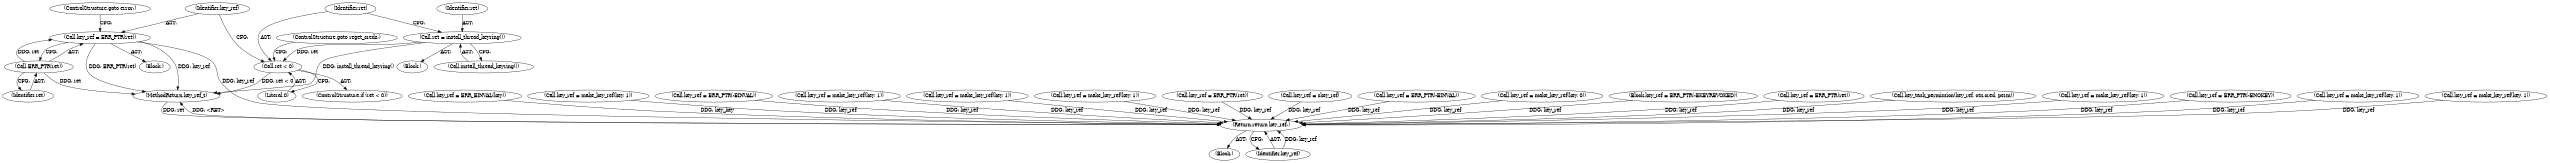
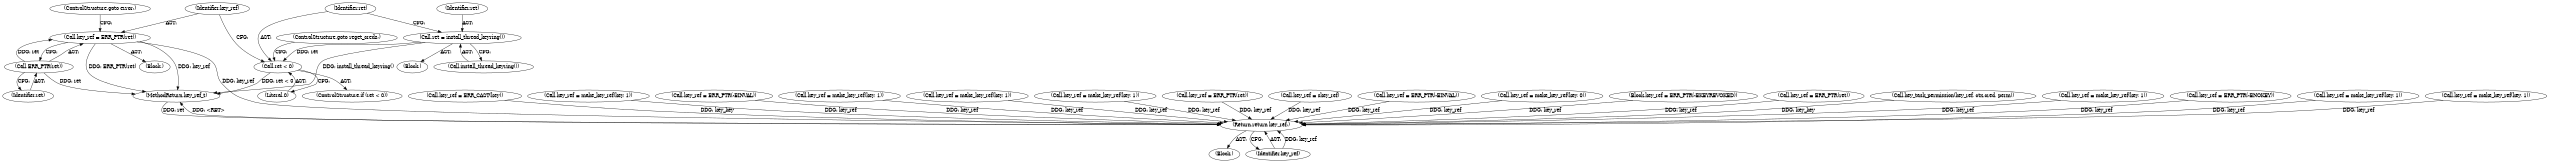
node "(Call,key_ref = ERR_EINVAL(key))": label "(Call,key_ref = ERR_EINVAL(key))" -> "(Call,key_ref = ERR_CAST(key))"
edge "(Call,key_task_permission(key_ref, ctx.cred, perm))" -> "(Return,return key_ref;)": label "DDG: key_ref" -> "DDG: key_key"
